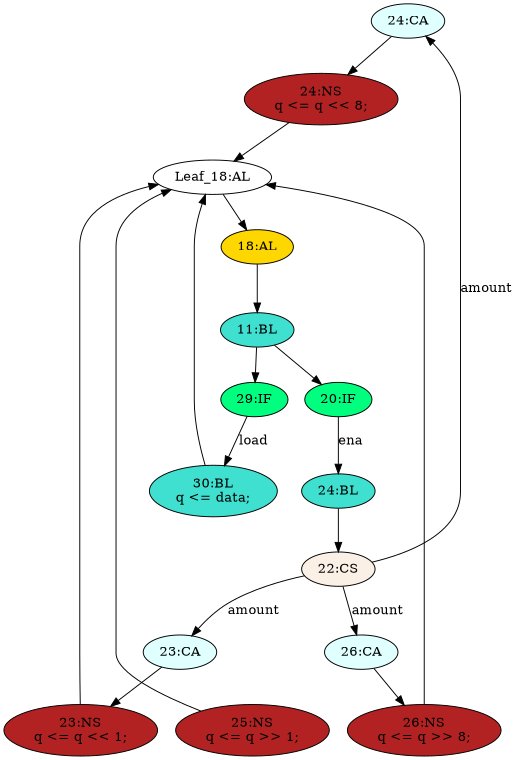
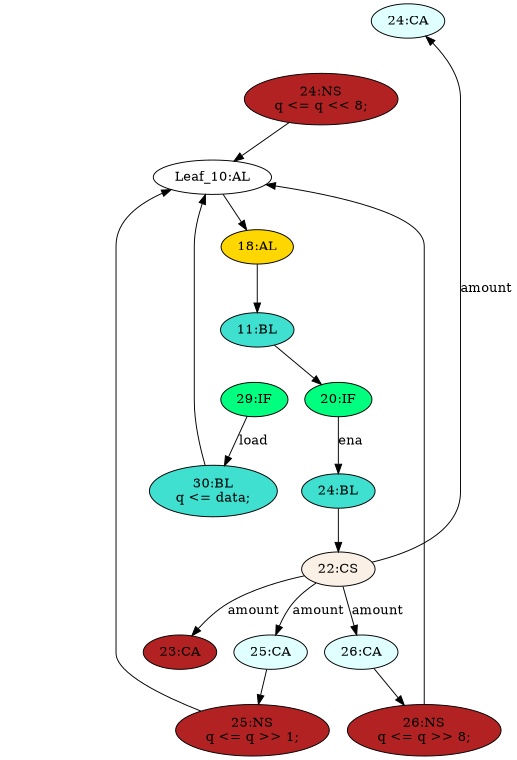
edge "24:CA" -> "24:NS q <= q << 8;": removed
node "Leaf_18:AL": label "Leaf_18:AL" -> "Leaf_10:AL"
edge "11:BL" -> "29:IF": removed
node "23:CA": fillcolor lightcyan -> firebrick
node "25:CA": added
node "23:NS q <= q << 1;": removed
